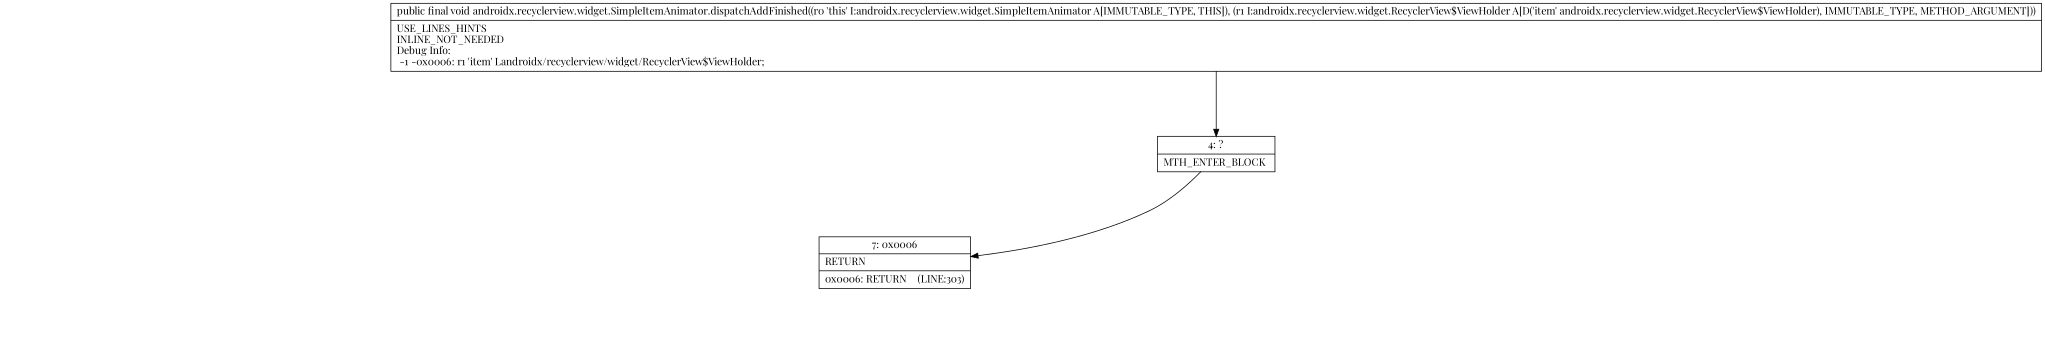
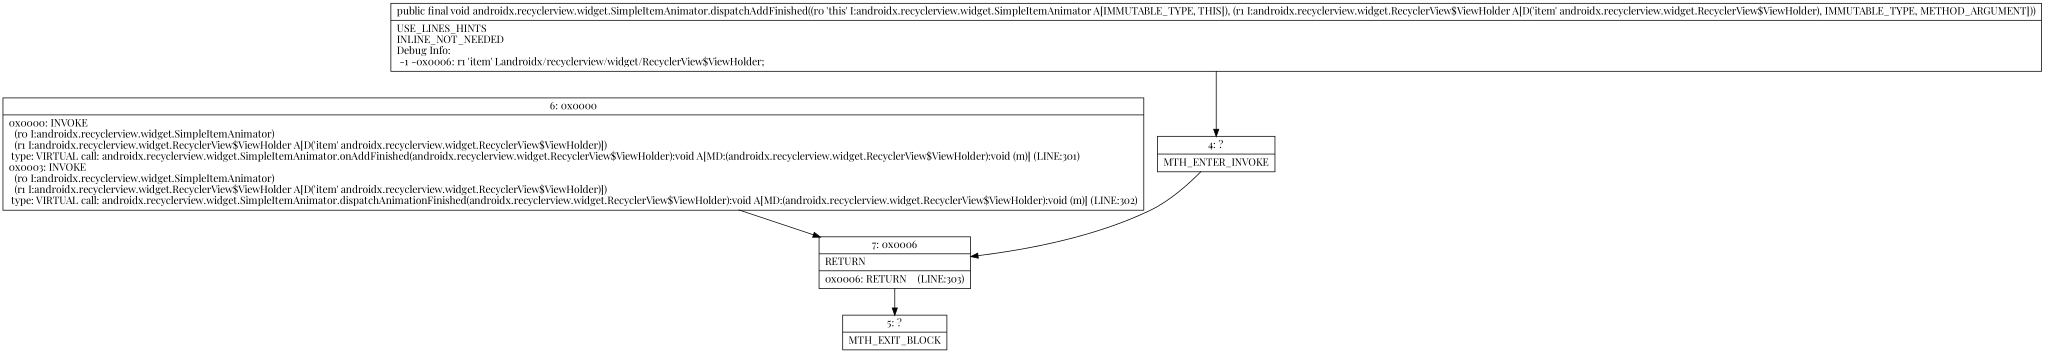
node "6: 0x0000": added
node "4: ?": text "MTH_ENTER_BLOCK" -> "MTH_ENTER_INVOKE"
node "5: ?": added
